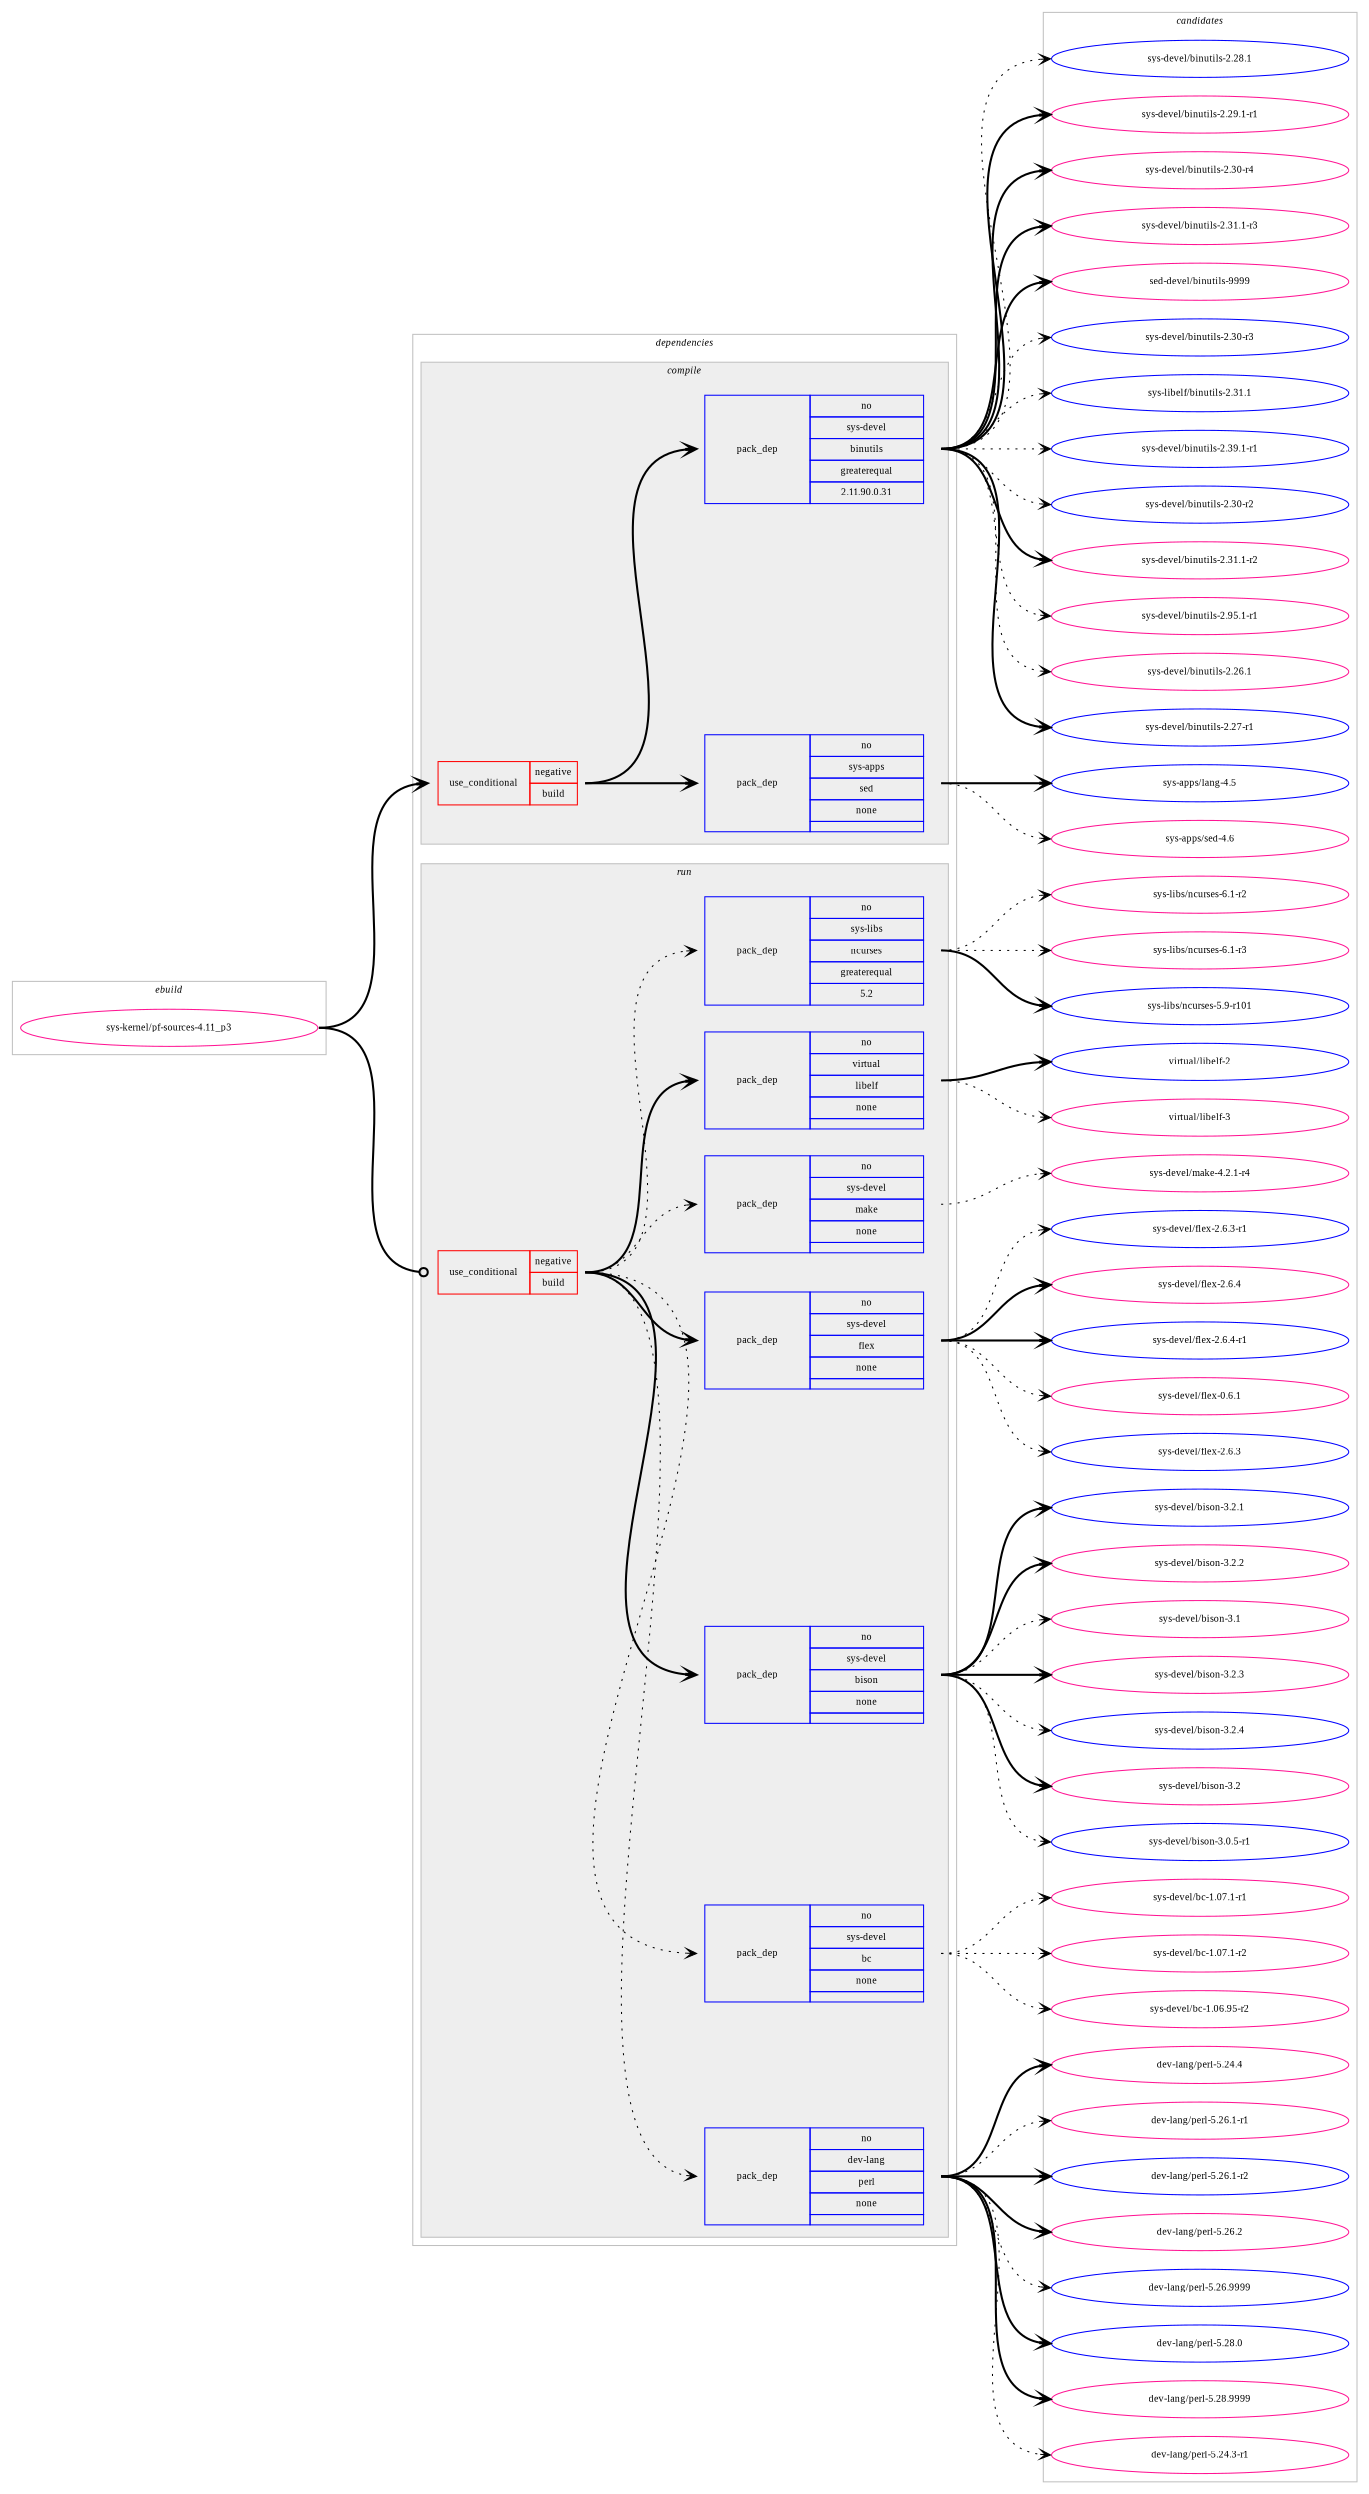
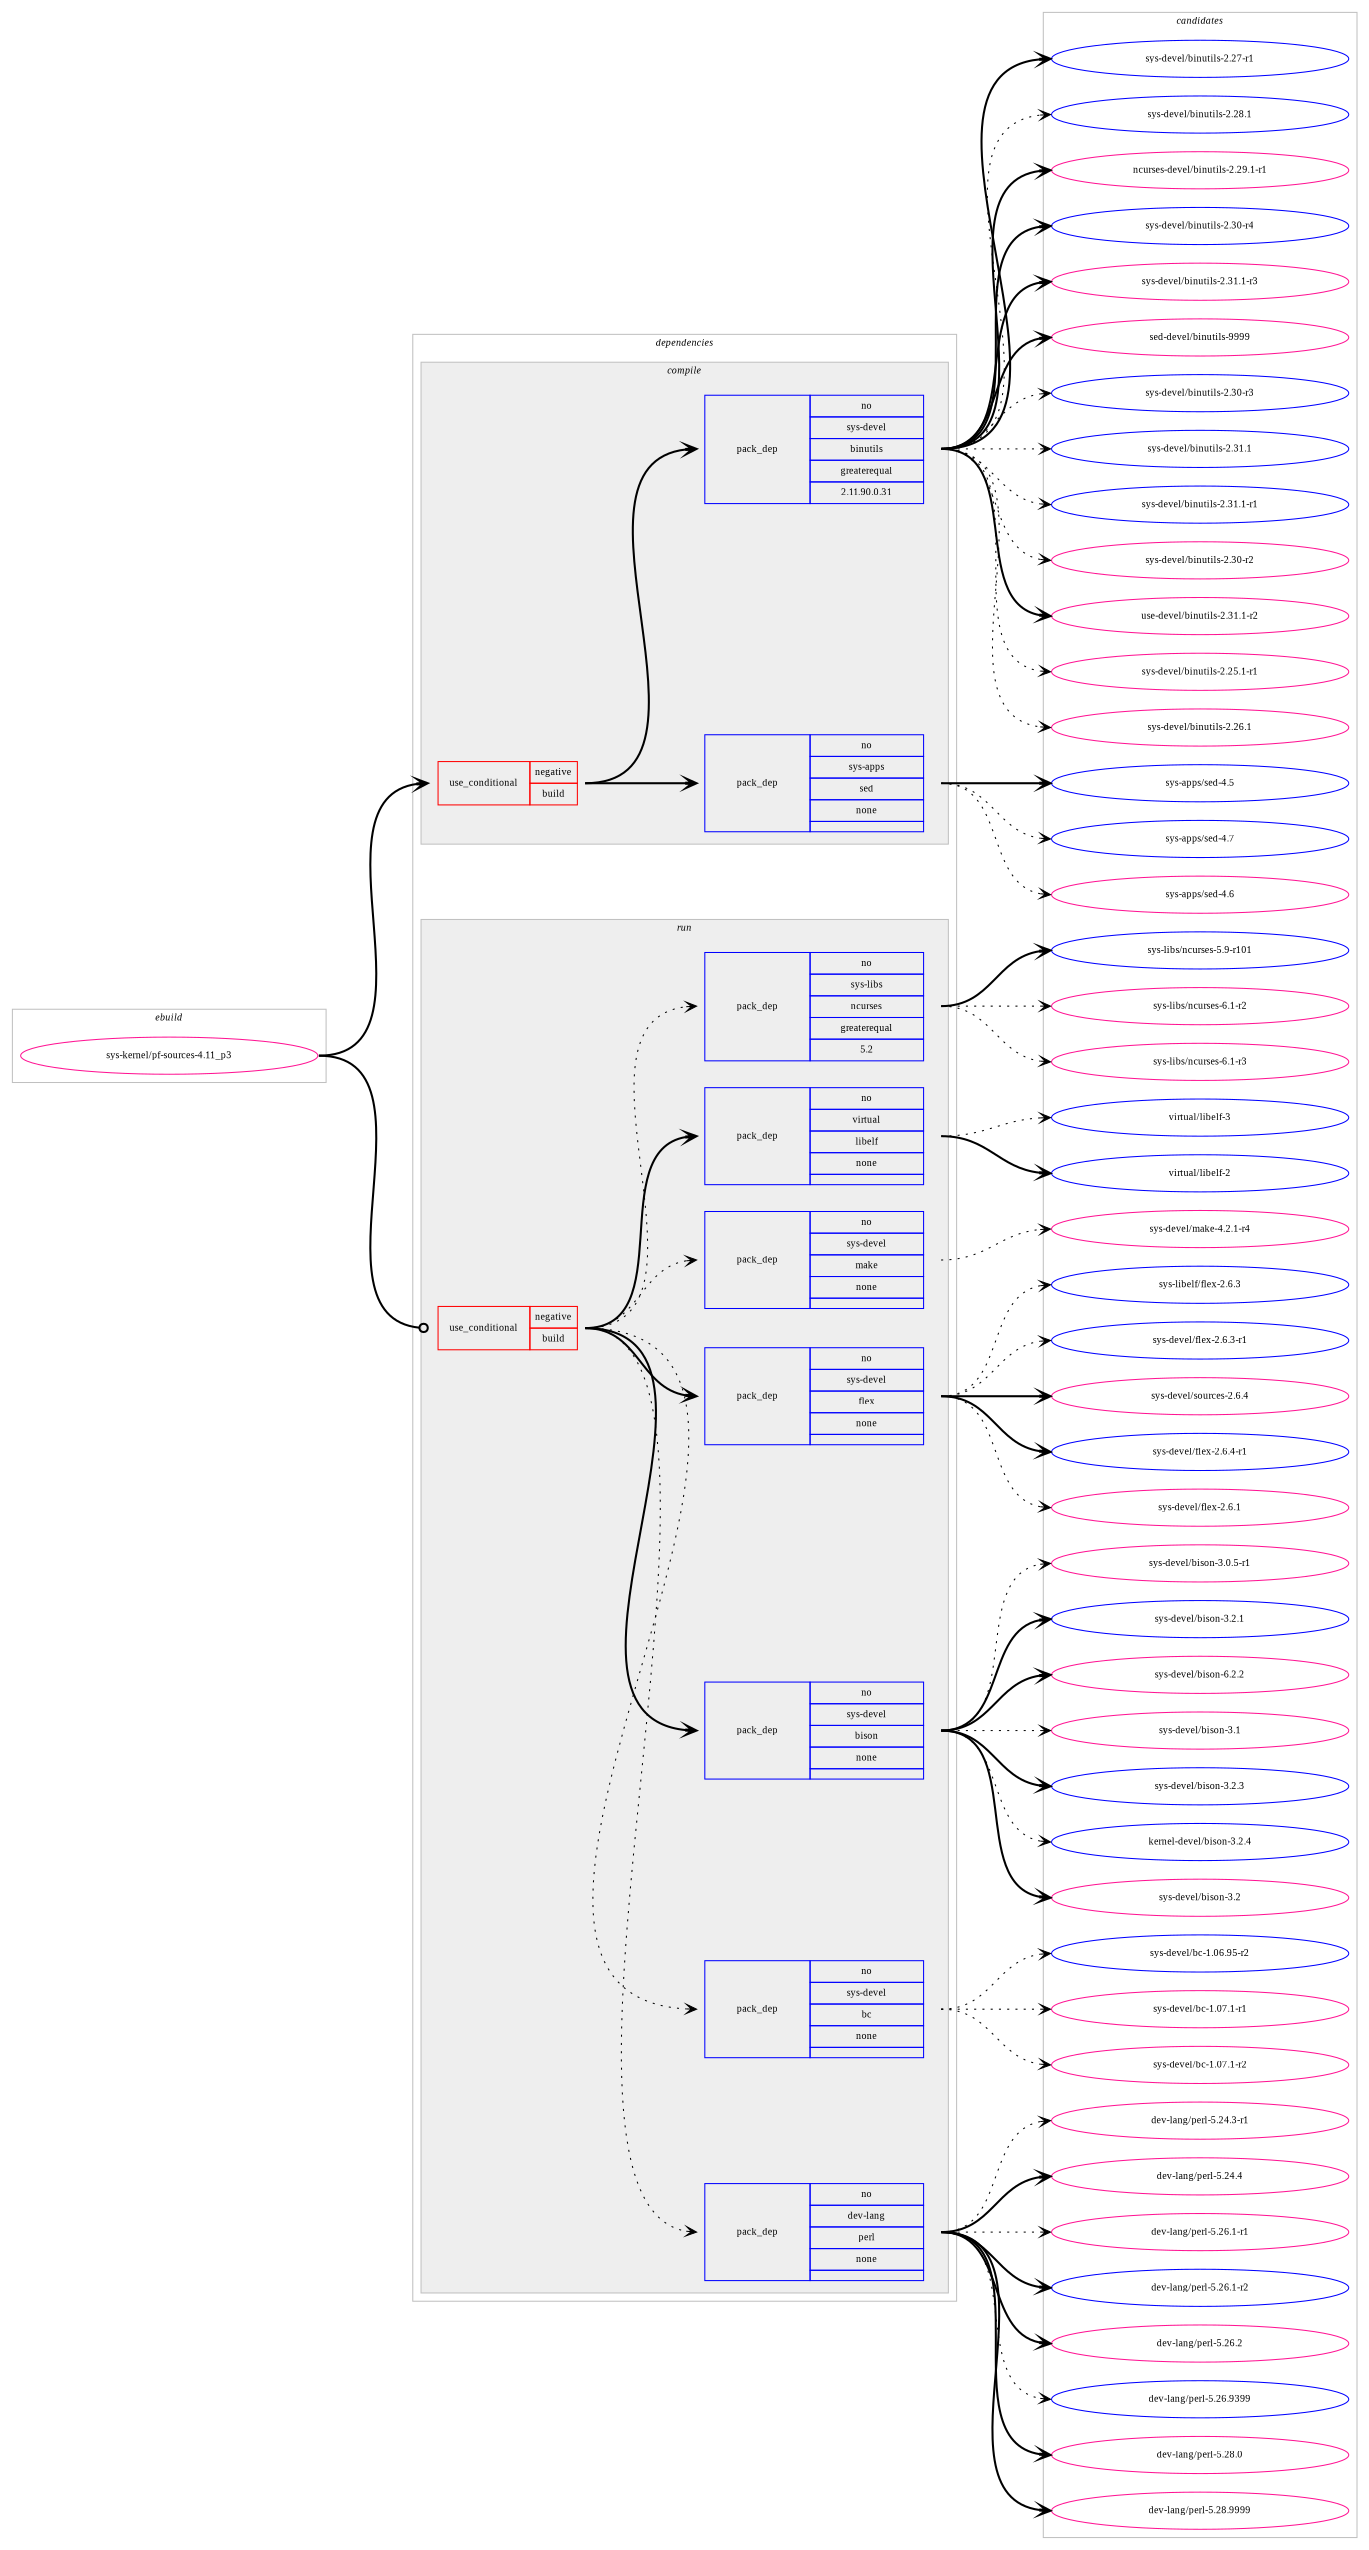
node "sys-devel/binutils-2.29.1-r1": label "sys-devel/binutils-2.29.1-r1" -> "ncurses-devel/binutils-2.29.1-r1"
node "sys-devel/binutils-2.30-r4": color deeppink -> blue
node "sys-libelf/binutils-2.31.1": label "sys-libelf/binutils-2.31.1" -> "sys-devel/binutils-2.31.1"
node "sys-devel/binutils-2.39.1-r1": label "sys-devel/binutils-2.39.1-r1" -> "sys-devel/binutils-2.31.1-r1"
node "sys-devel/binutils-2.30-r2": color blue -> deeppink
node "sys-devel/binutils-2.31.1-r2": label "sys-devel/binutils-2.31.1-r2" -> "use-devel/binutils-2.31.1-r2"
node "sys-devel/binutils-2.95.1-r1": label "sys-devel/binutils-2.95.1-r1" -> "sys-devel/binutils-2.25.1-r1"
node "sys-apps/lang-4.5": label "sys-apps/lang-4.5" -> "sys-apps/sed-4.5"
node "sys-apps/sed-4.7": added
node "virtual/libelf-3": color deeppink -> blue
node "sys-devel/flex-2.6.4": label "sys-devel/flex-2.6.4" -> "sys-devel/sources-2.6.4"
node "sys-devel/flex-0.6.1": label "sys-devel/flex-0.6.1" -> "sys-devel/flex-2.6.1"
node "sys-devel/flex-2.6.3": label "sys-devel/flex-2.6.3" -> "sys-libelf/flex-2.6.3"
node "sys-devel/bison-3.2.2": label "sys-devel/bison-3.2.2" -> "sys-devel/bison-6.2.2"
node "sys-devel/bison-3.2.3": color deeppink -> blue
node "sys-devel/bison-3.2.4": label "sys-devel/bison-3.2.4" -> "kernel-devel/bison-3.2.4"
node "sys-devel/bison-3.0.5-r1": color blue -> deeppink
node "sys-devel/bc-1.06.95-r2": color deeppink -> blue
node "dev-lang/perl-5.26.9999": label "dev-lang/perl-5.26.9999" -> "dev-lang/perl-5.26.9399"
node "dev-lang/perl-5.28.0": color blue -> deeppink
